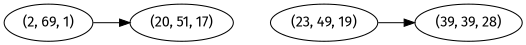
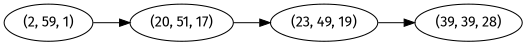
node "(2, 69, 1)": label "(2, 69, 1)" -> "(2, 59, 1)"
edge "(20, 51, 17)" -> "(23, 49, 19)": added
